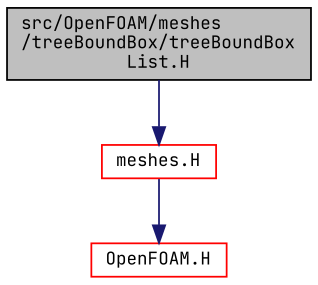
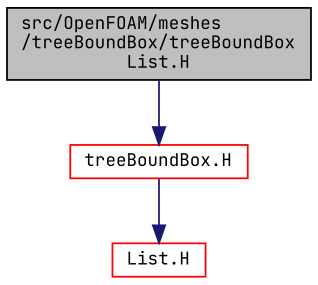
node "meshes.H": label "meshes.H" -> "treeBoundBox.H"
node "OpenFOAM.H": label "OpenFOAM.H" -> "List.H"
